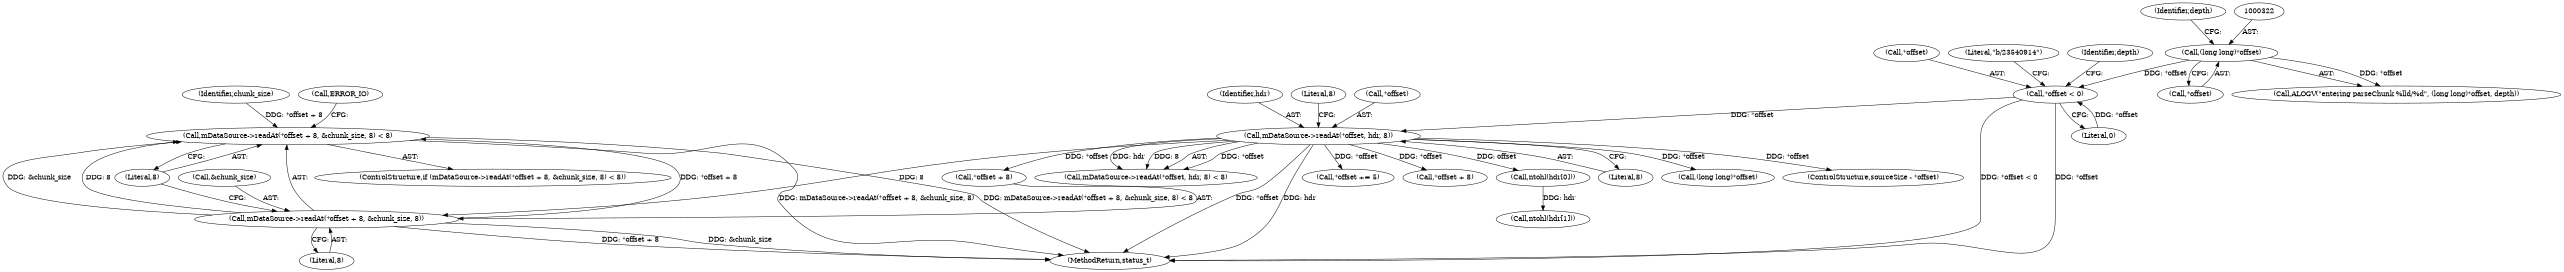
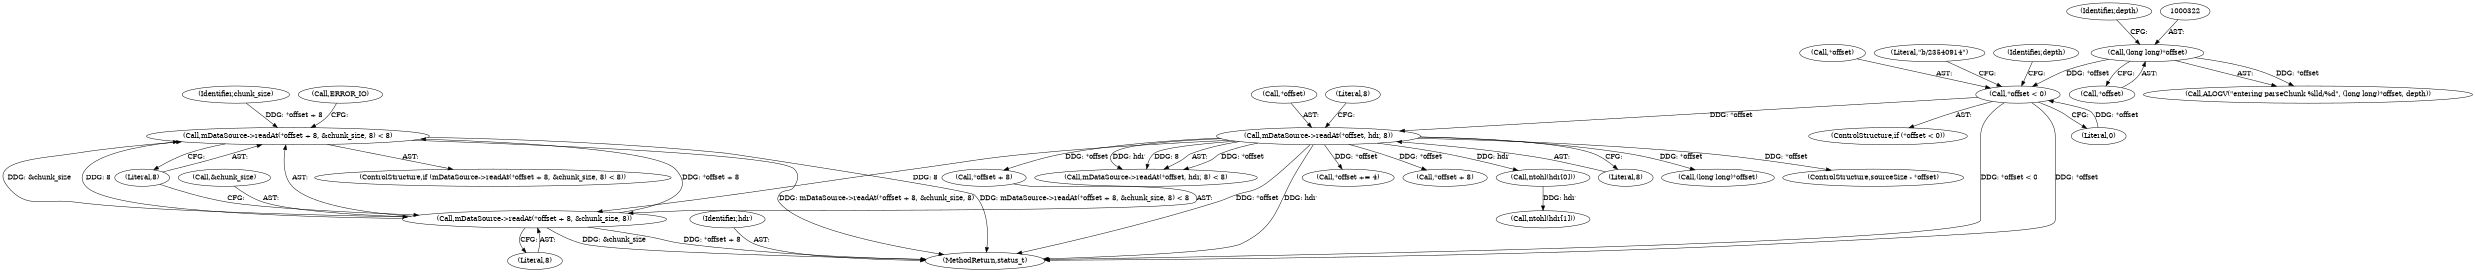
edge "(Identifier,hdr)" -> "(Call,mDataSource->readAt(*offset, hdr, 8))": now "(Identifier,hdr)" -> "(MethodReturn,status_t)"
node "(ControlStructure,if (*offset < 0))": added
edge "(Call,mDataSource->readAt(*offset, hdr, 8))" -> "(Call,ntohl(hdr[0]))": label "DDG: offset" -> "DDG: hdr"
node "(Call,*offset += 5)": label "(Call,*offset += 5)" -> "(Call,*offset += 4)"
